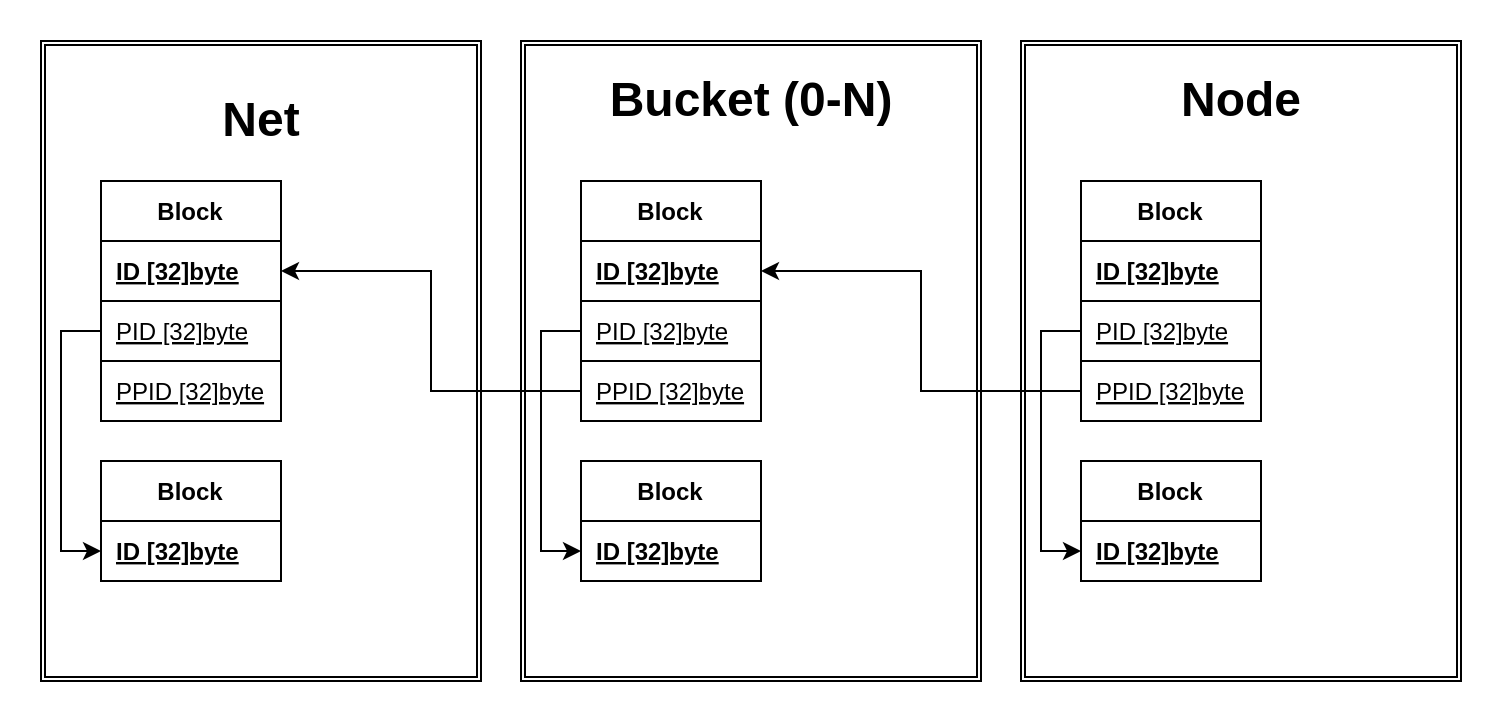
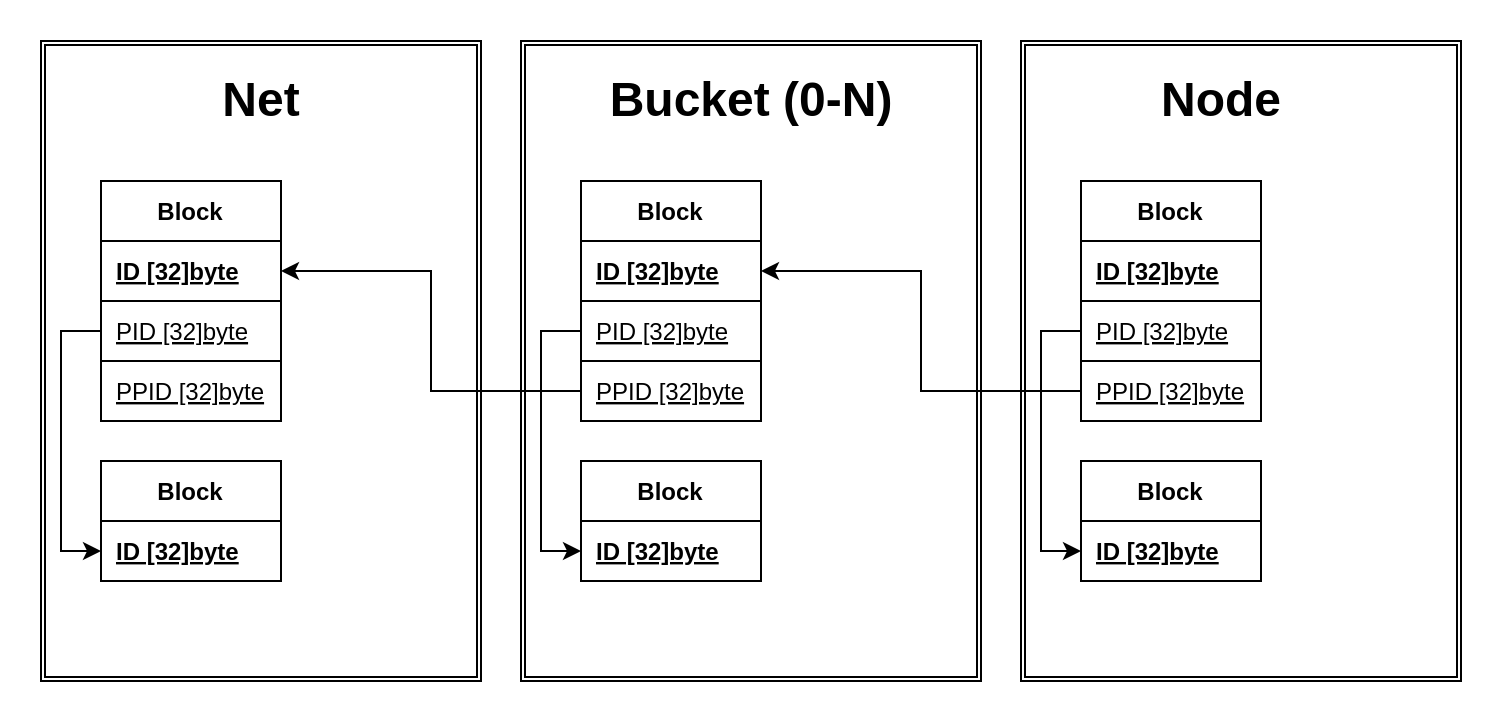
node "Node": moved (1241, 101) -> (1221, 101)
node "Net": moved (261, 121) -> (261, 101)
